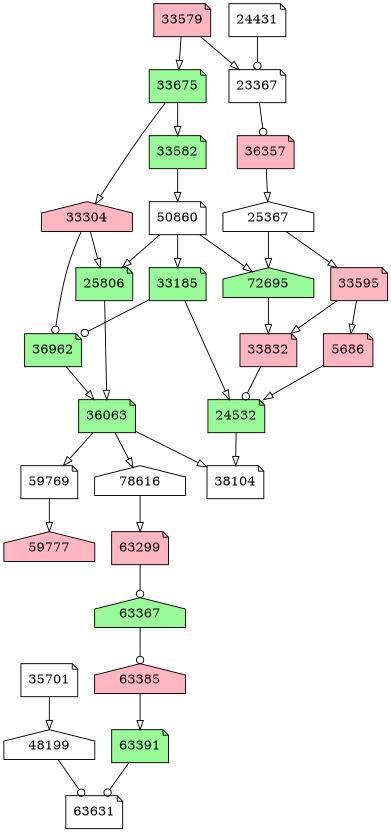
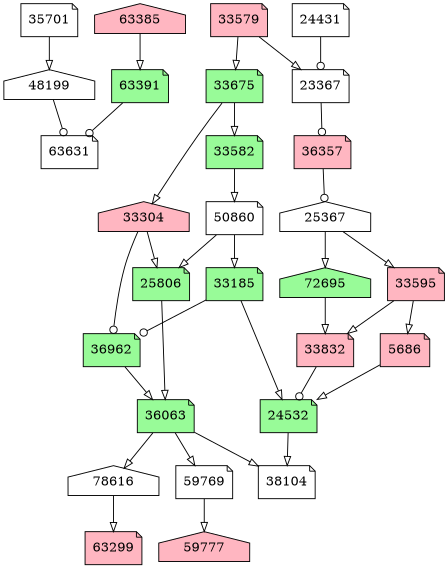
edge "36357" -> "25367": arrowhead onormal -> odot
edge "50860" -> "72695": removed
node "63367": removed
